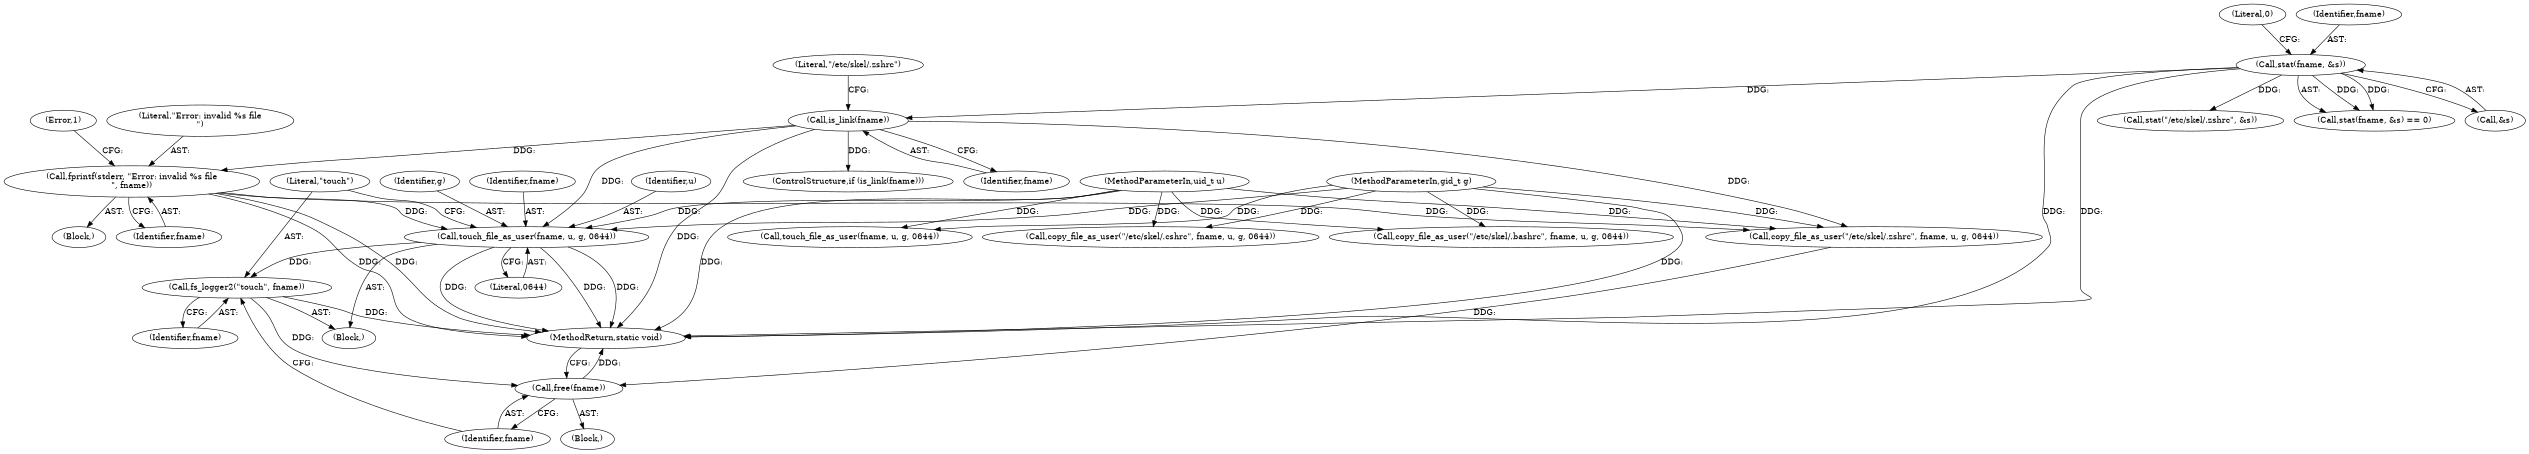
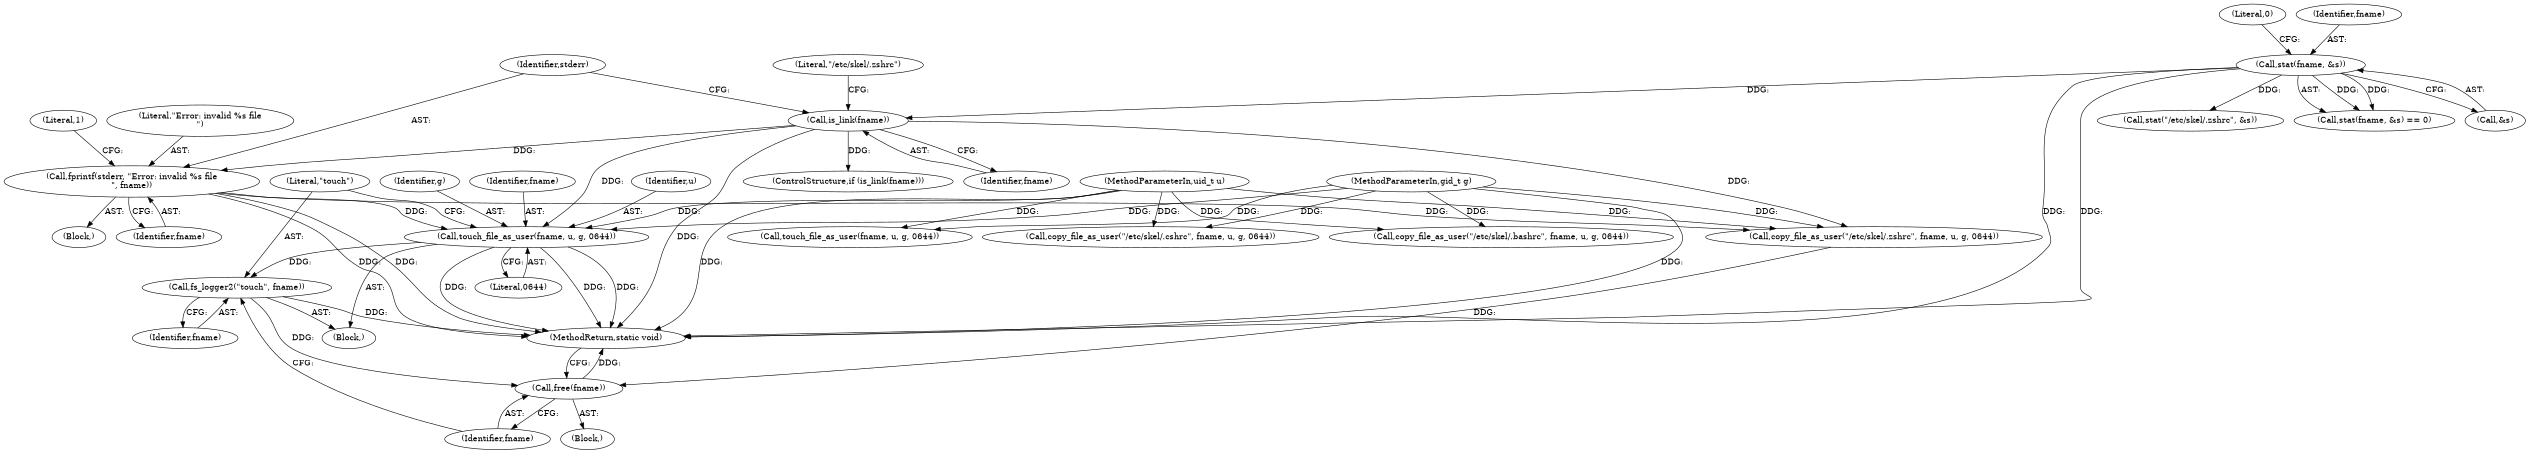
node "(Identifier,stderr)": added
node "(Error,1)": label "(Error,1)" -> "(Literal,1)"
